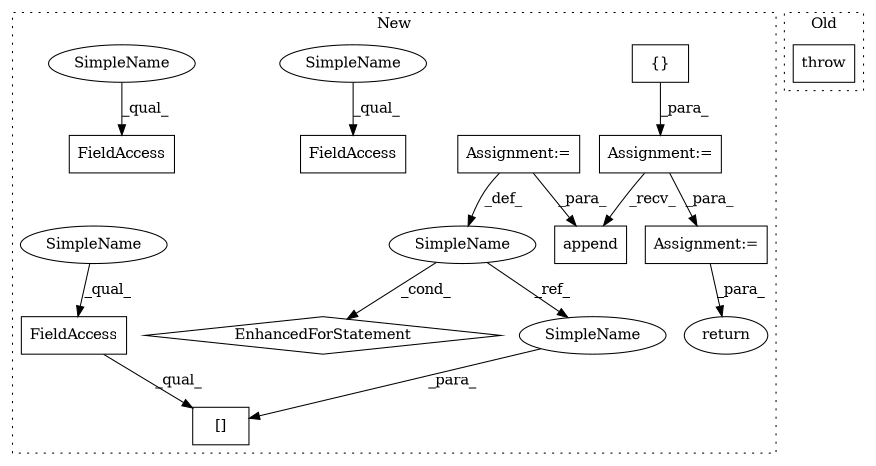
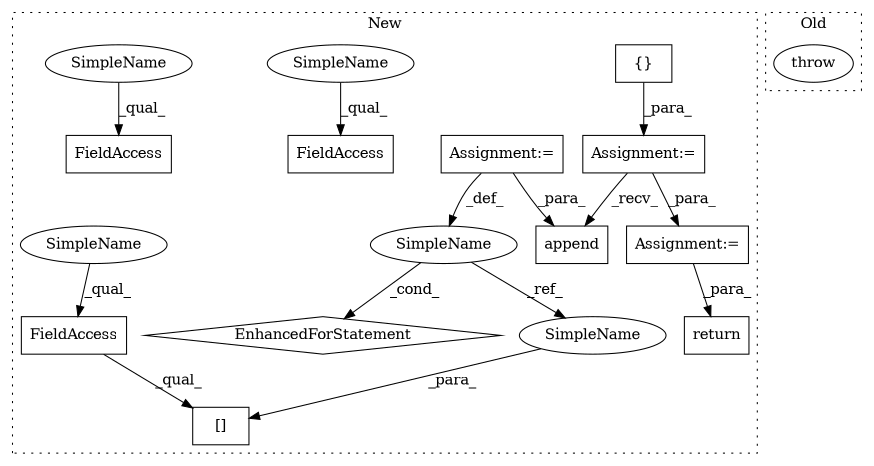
node "throw": shape box -> ellipse
node "return": shape ellipse -> box
